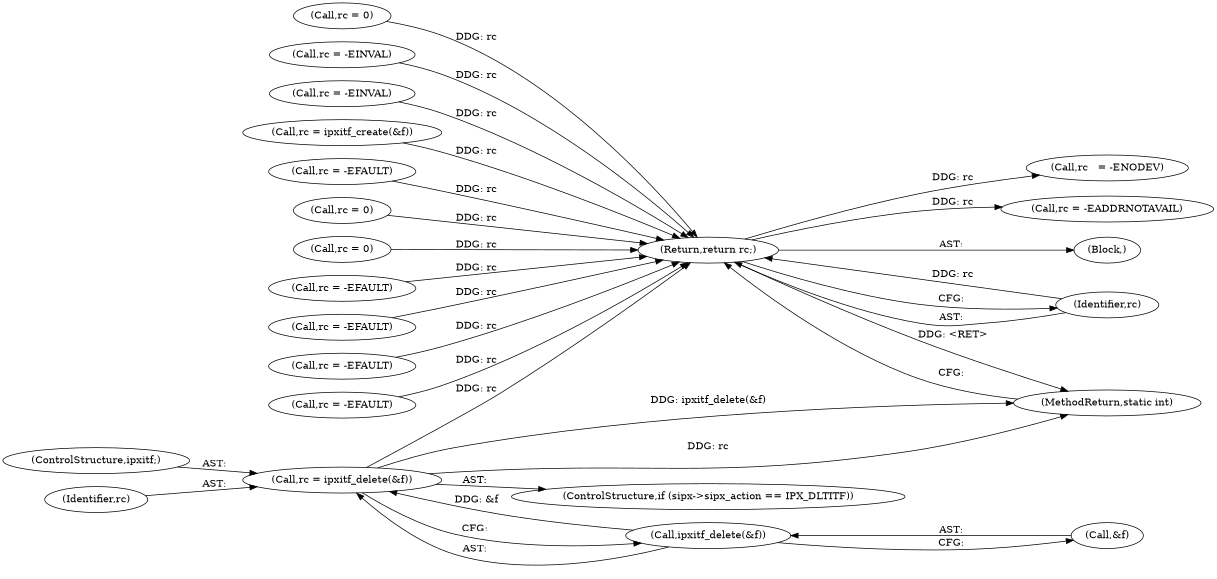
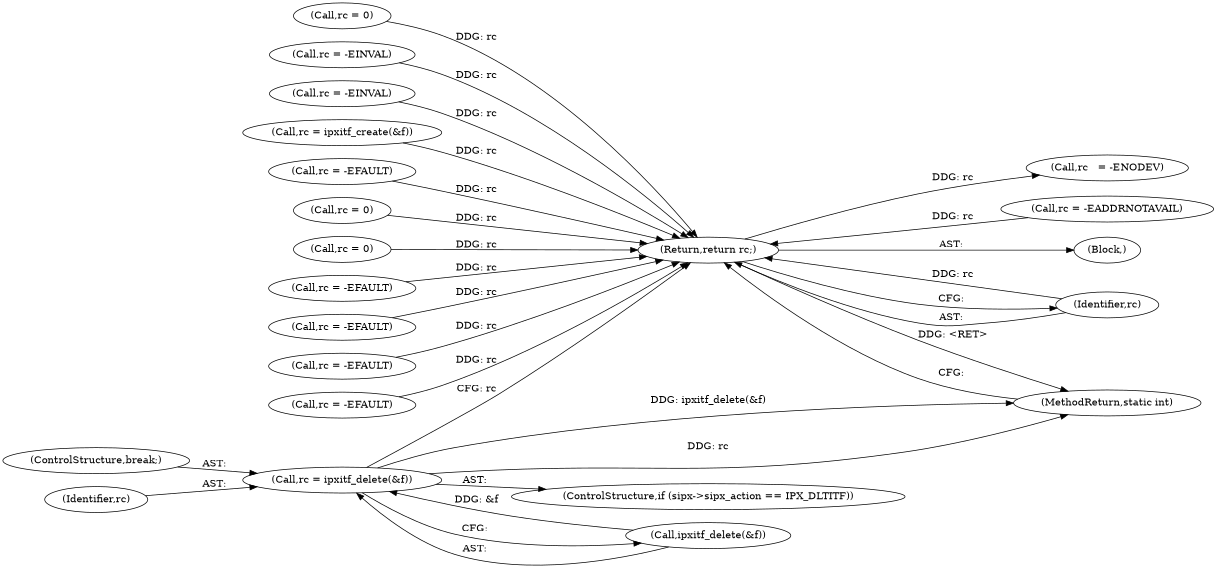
edge "(Return,return rc;)" -> "(Call,rc = -EADDRNOTAVAIL)": reversed
edge "(Call,rc = ipxitf_delete(&f))" -> "(Return,return rc;)": label "DDG: rc" -> "CFG: rc"
node "(ControlStructure,ipxitf;)": label "(ControlStructure,ipxitf;)" -> "(ControlStructure,break;)"
node "(Call,&f)": removed
